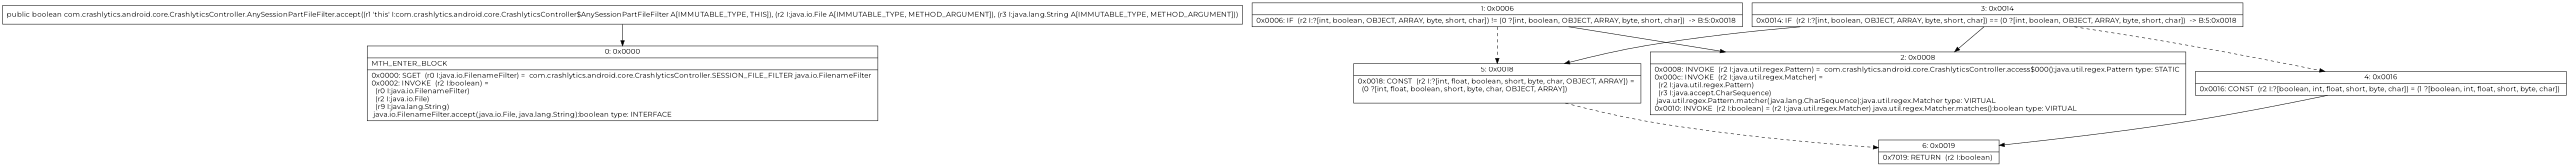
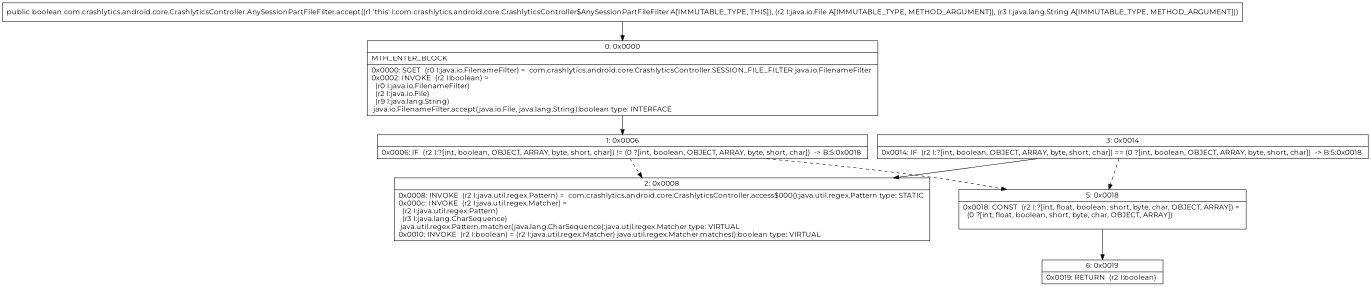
edge "1: 0x0006" -> "2: 0x0008": style solid -> dashed
edge "3: 0x0014" -> "5: 0x0018": style solid -> dashed
node "4: 0x0016": removed
node "2: 0x0008": text "(r3 I:java.accept.CharSequence)" -> "(r3 I:java.lang.CharSequence)"
edge "0: 0x0000" -> "1: 0x0006": added
edge "5: 0x0018" -> "6: 0x0019": style dashed -> solid
node "6: 0x0019": text "0x7019: RETURN  (r2 I:boolean)" -> "0x0019: RETURN  (r2 I:boolean)"
